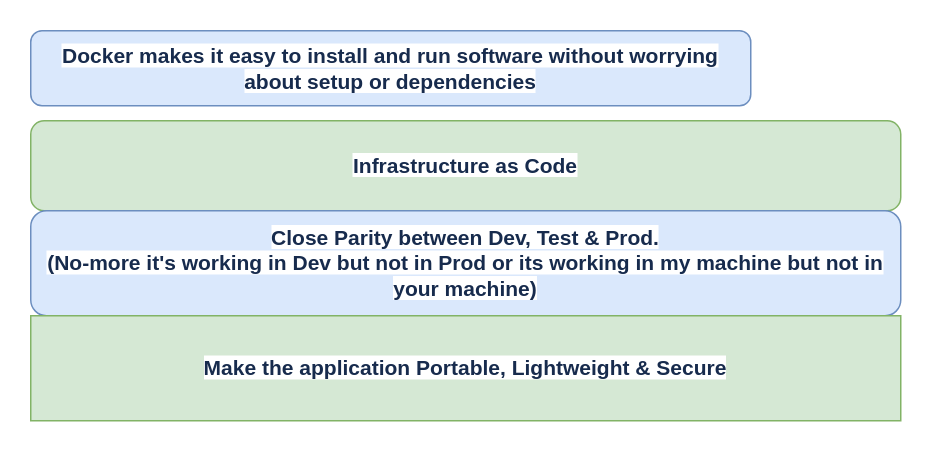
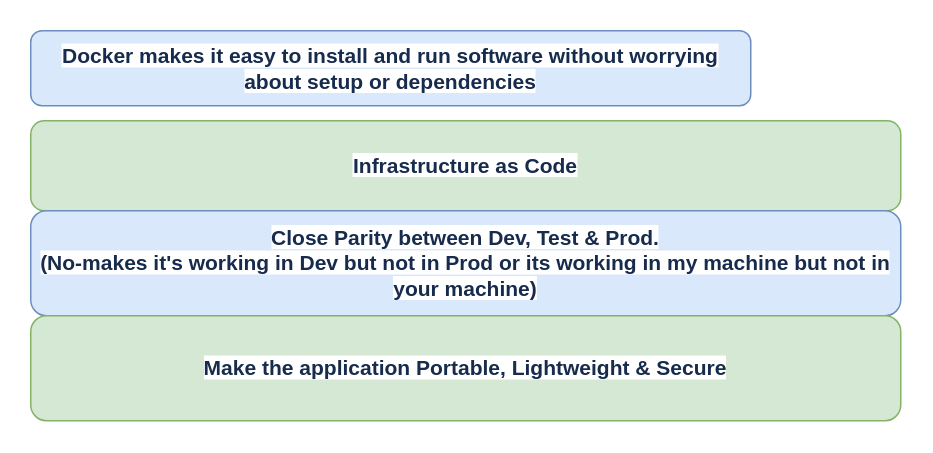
node "Close Parity between Dev, Test & Prod.(No-more it's working in Dev but not in Prod or its working in my machine but not in your machine)": label "Close Parity between Dev, Test & Prod.(No-more it's working in Dev but not in Prod or its working in my machine but not in your machine)" -> "Close Parity between Dev, Test & Prod.(No-makes it's working in Dev but not in Prod or its working in my machine but not in your machine)"
node "Make the application Portable, Lightweight & Secure": shape rectangle -> rounded rectangle
